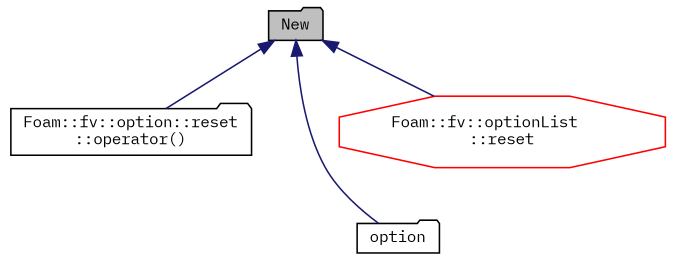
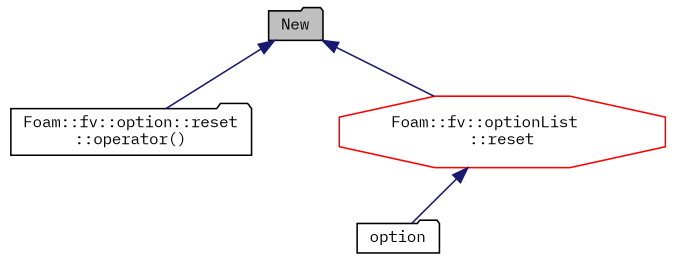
edge "option" -> "New": now "option" -> "Foam::fv::optionList ::reset"
